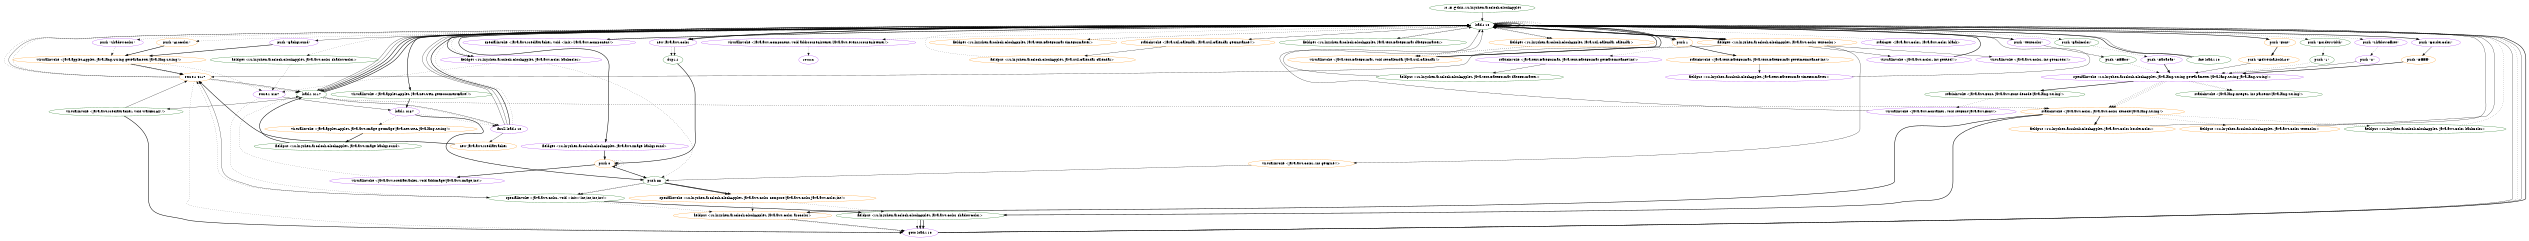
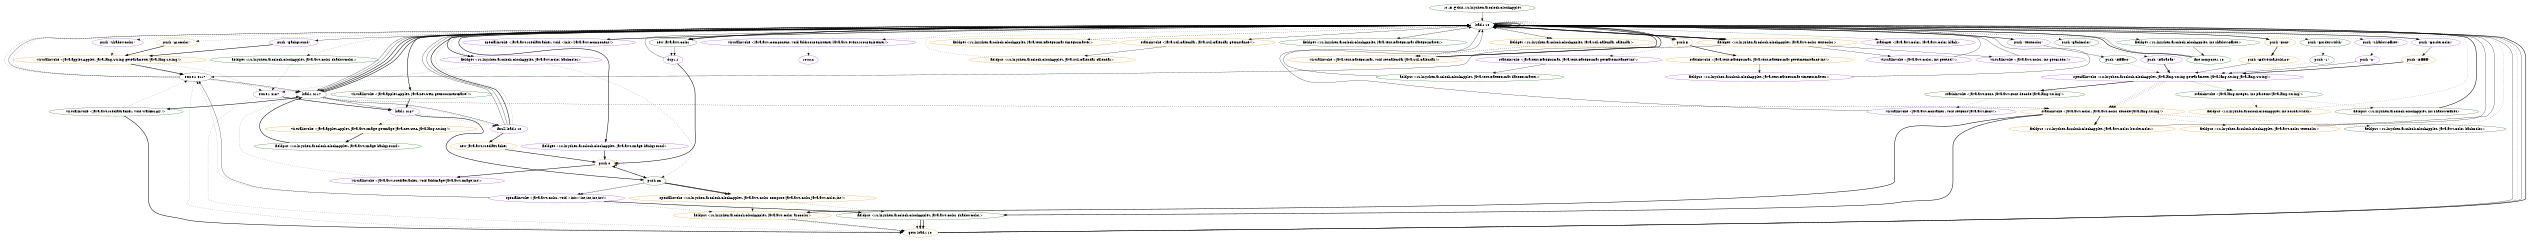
edge "virtualinvoke <java.awt.Color: int getGreen()>" -> "load.r r0": added
edge "dup1.r" -> "load.r r0": added
edge "virtualinvoke <java.awt.Color: int getRed()>" -> "load.r r0": style bold -> solid
edge "load.r r0" -> "staticget <java.awt.Color: java.awt.Color black>": added
node "new java.awt.Color": color purple -> darkgreen
node "push 1": label "push 1" -> "push 5"
node "fieldget <ru.kryshen.arcclock.ClockApplet: int shadowOffset>": added
node "dup1.r": color darkgreen -> purple
node "ifne load.r r0": label "ifne load.r r0" -> "ifne compose.r r0"
node "store.r $r17": color darkorange -> darkgreen
edge "virtualinvoke <java.awt.MediaTracker: void waitForAll()>" -> "store.r $r17": style solid -> dotted
edge "load.r $r17" -> "virtualinvoke <java.awt.MediaTracker: void waitForAll()>": style solid -> bold
edge "store.r $r37" -> "load.r $r37": style solid -> bold
edge "load.r $r17" -> "load.r $r37": added
node "fieldput <ru.kryshen.arcclock.ClockApplet: int borderWidth>": added
node "fieldput <ru.kryshen.arcclock.ClockApplet: int shadowOffset>": added
edge "ifnull load.r r0" -> "new java.awt.MediaTracker": style solid -> bold
edge "new java.awt.MediaTracker" -> "store.r $r17": now "new java.awt.MediaTracker" -> "push 0"
node "virtualinvoke <java.awt.Color: int getBlue()>": removed
edge "store.r $r37" -> "specialinvoke <java.awt.Color: void <init>(int,int,int,int)>": now "store.r $r37" -> "goto load.r r0"
node "specialinvoke <java.awt.Color: void <init>(int,int,int,int)>": color darkgreen -> purple
node "goto load.r r0": color purple -> darkorange
